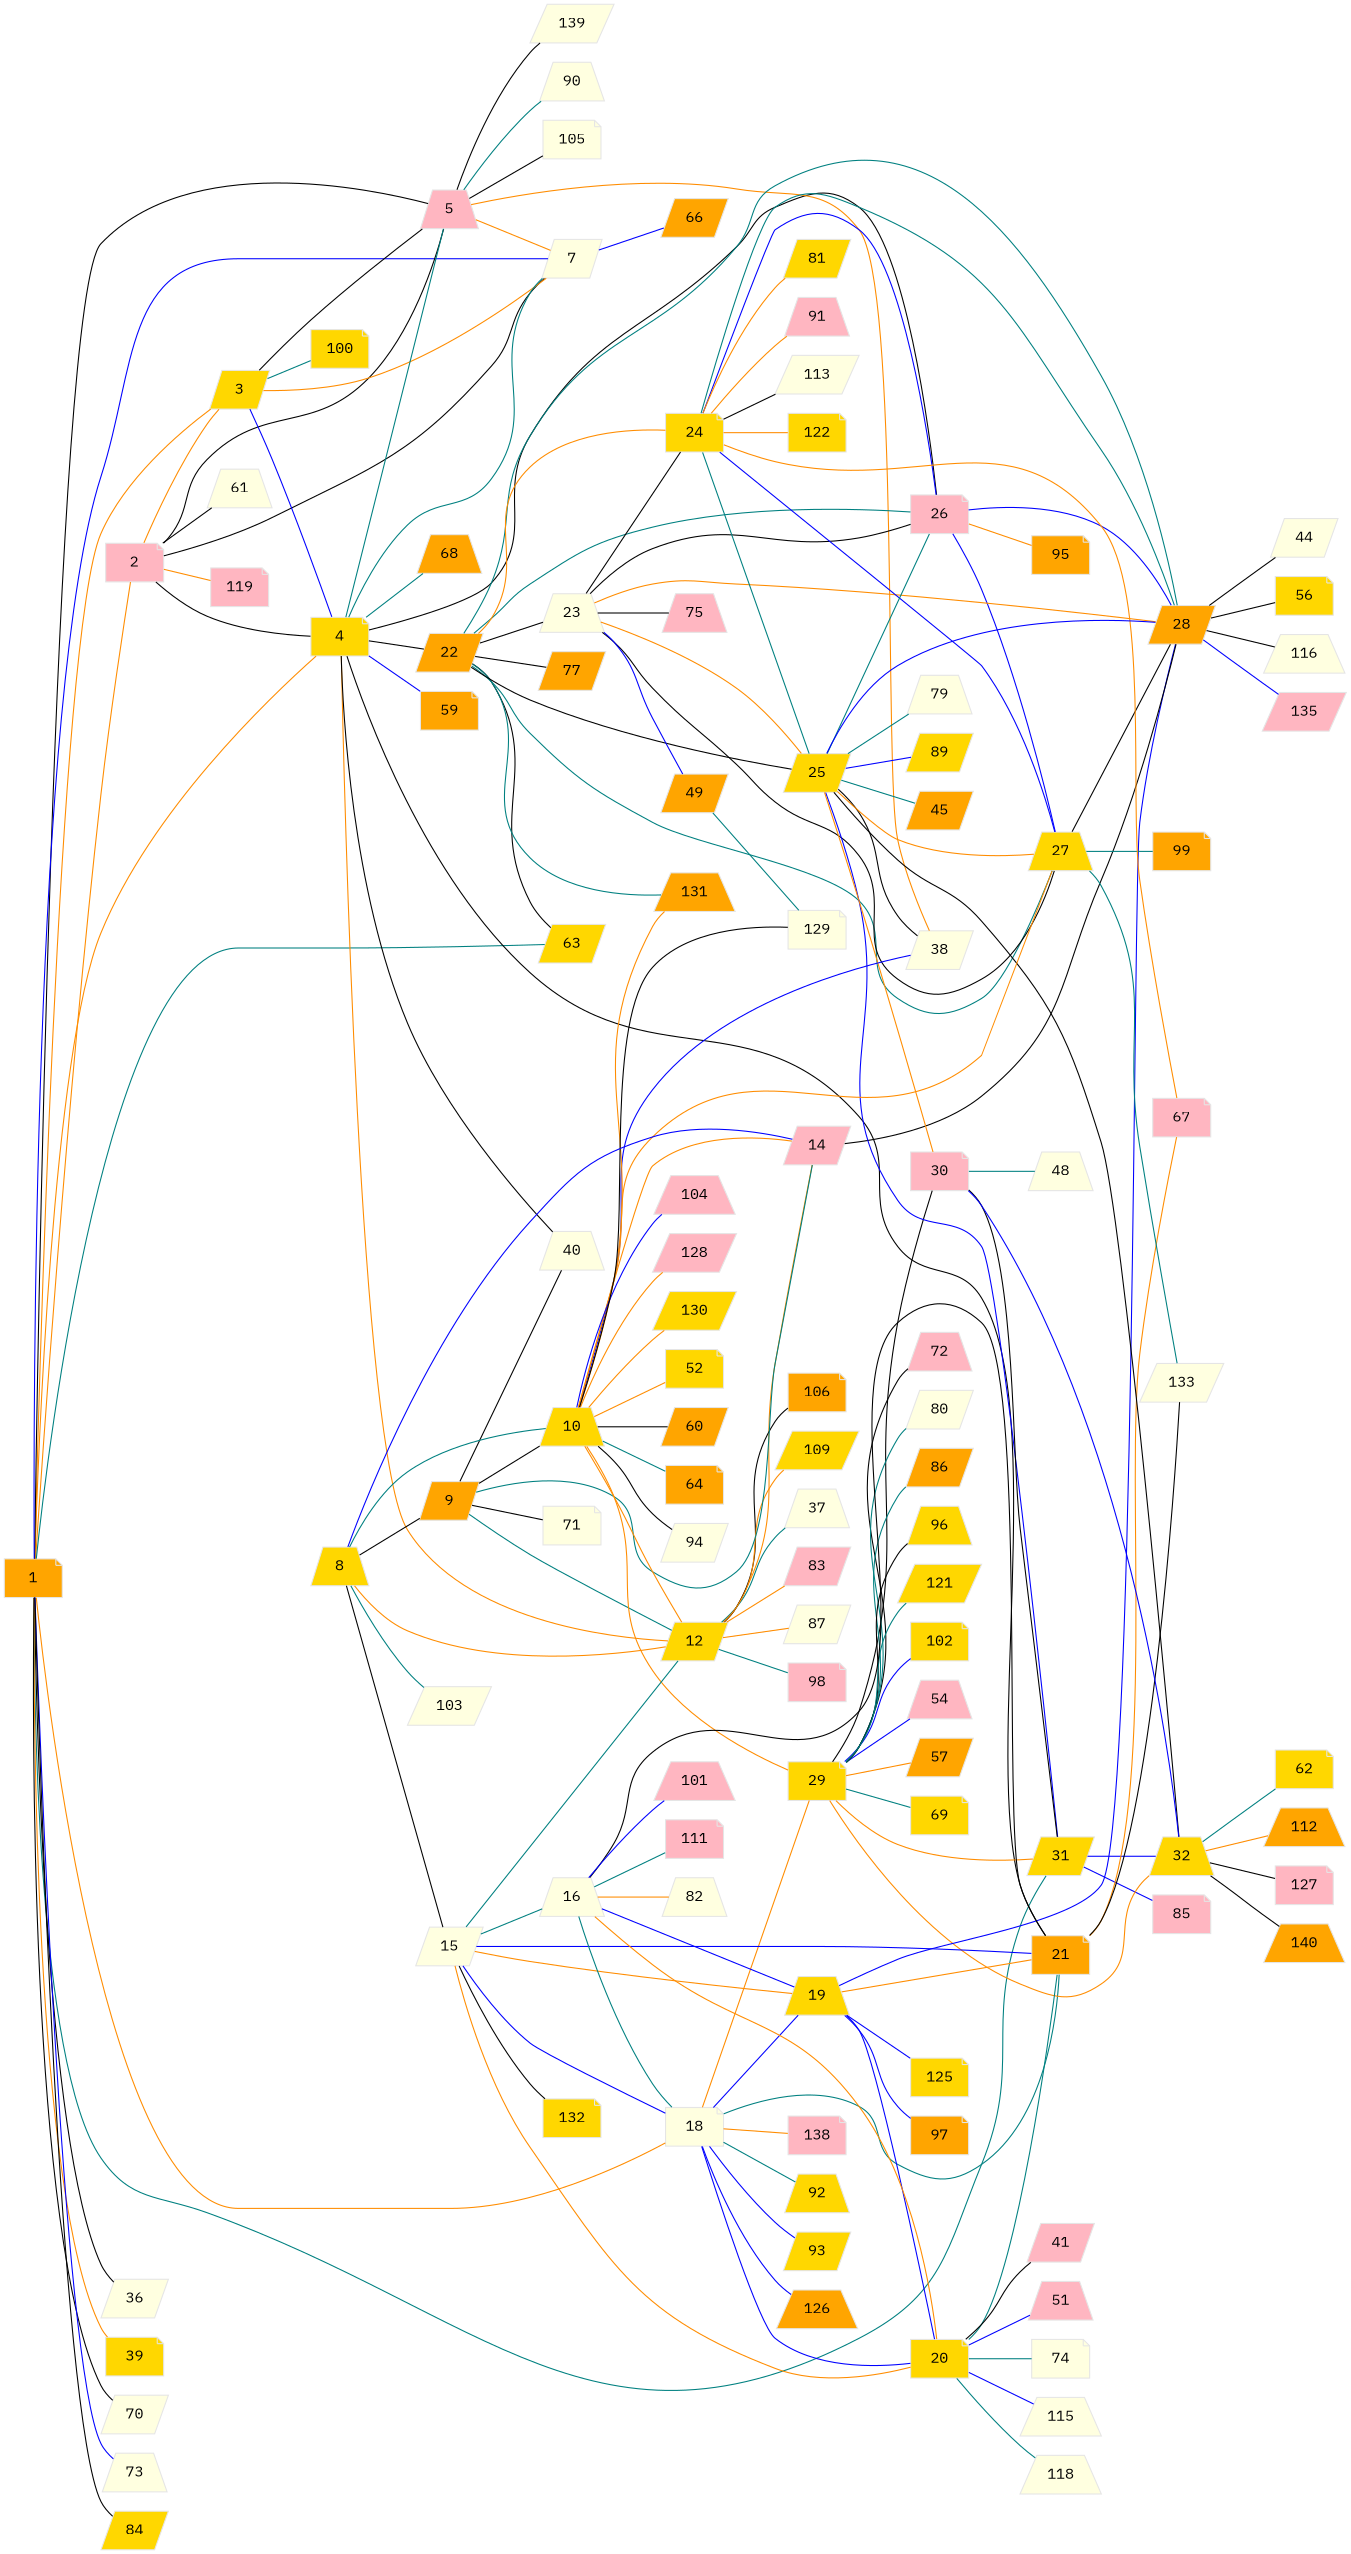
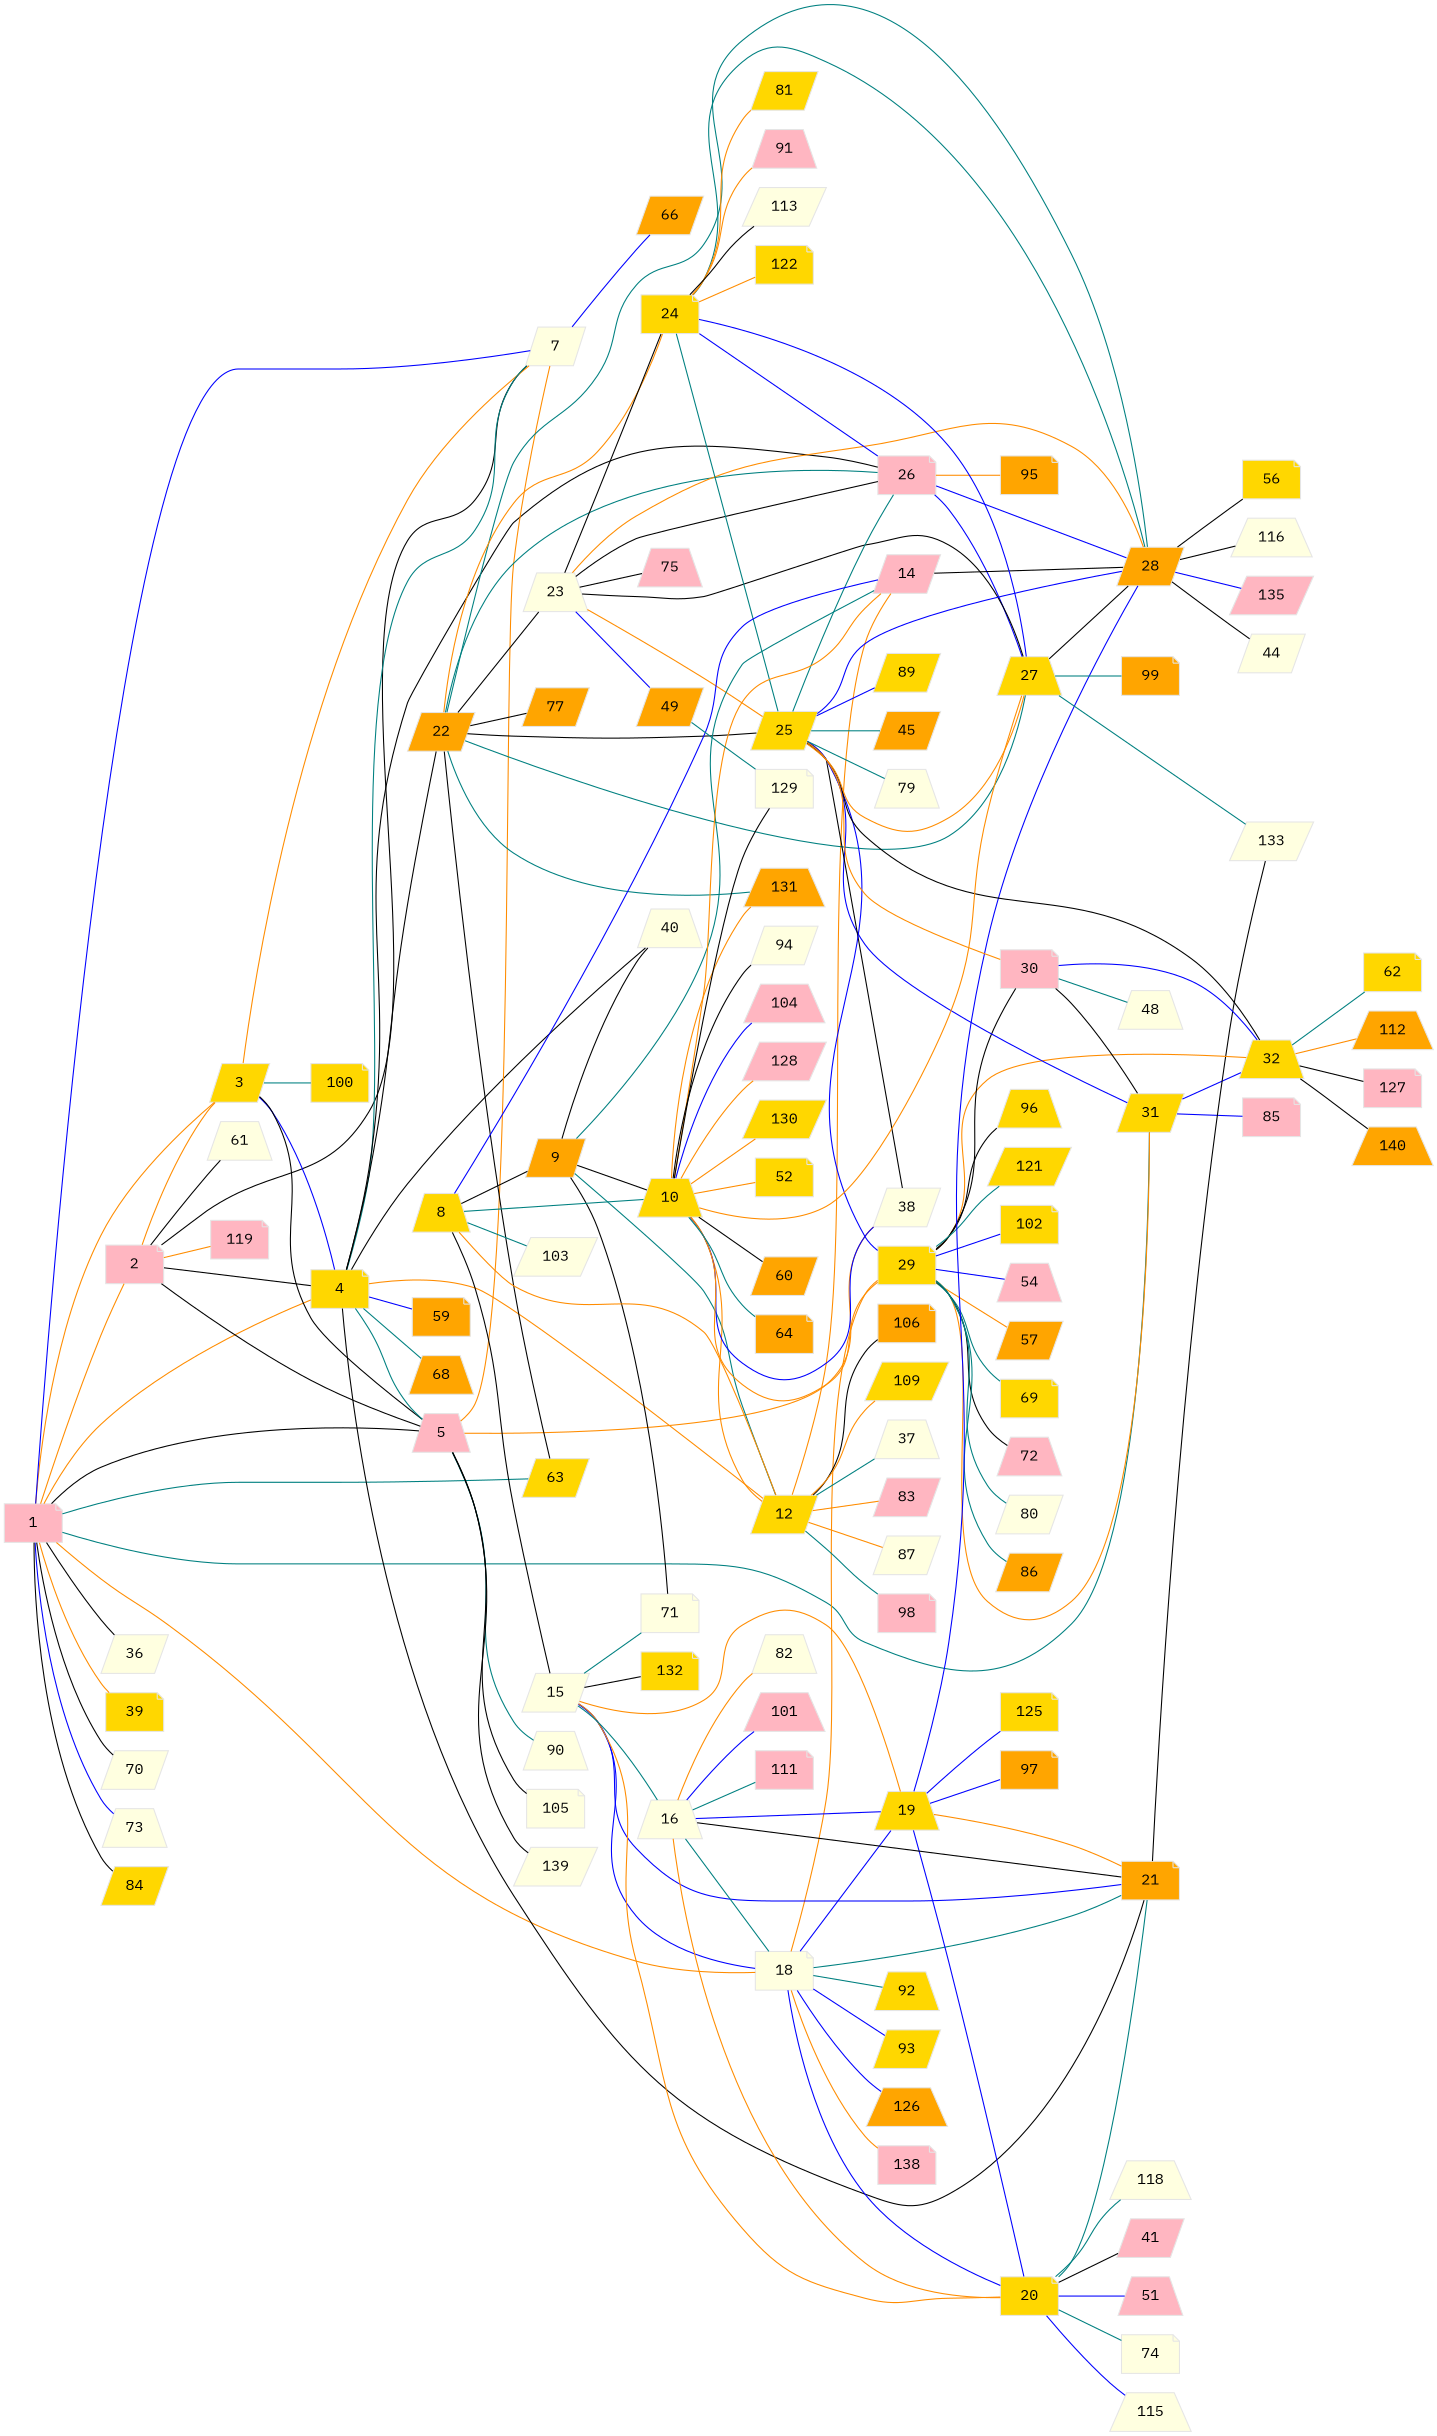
edge "25" -- "29": added
node "67": removed
node "1": fillcolor orange -> lightpink
edge "12" -- "15": now "71" -- "15"
